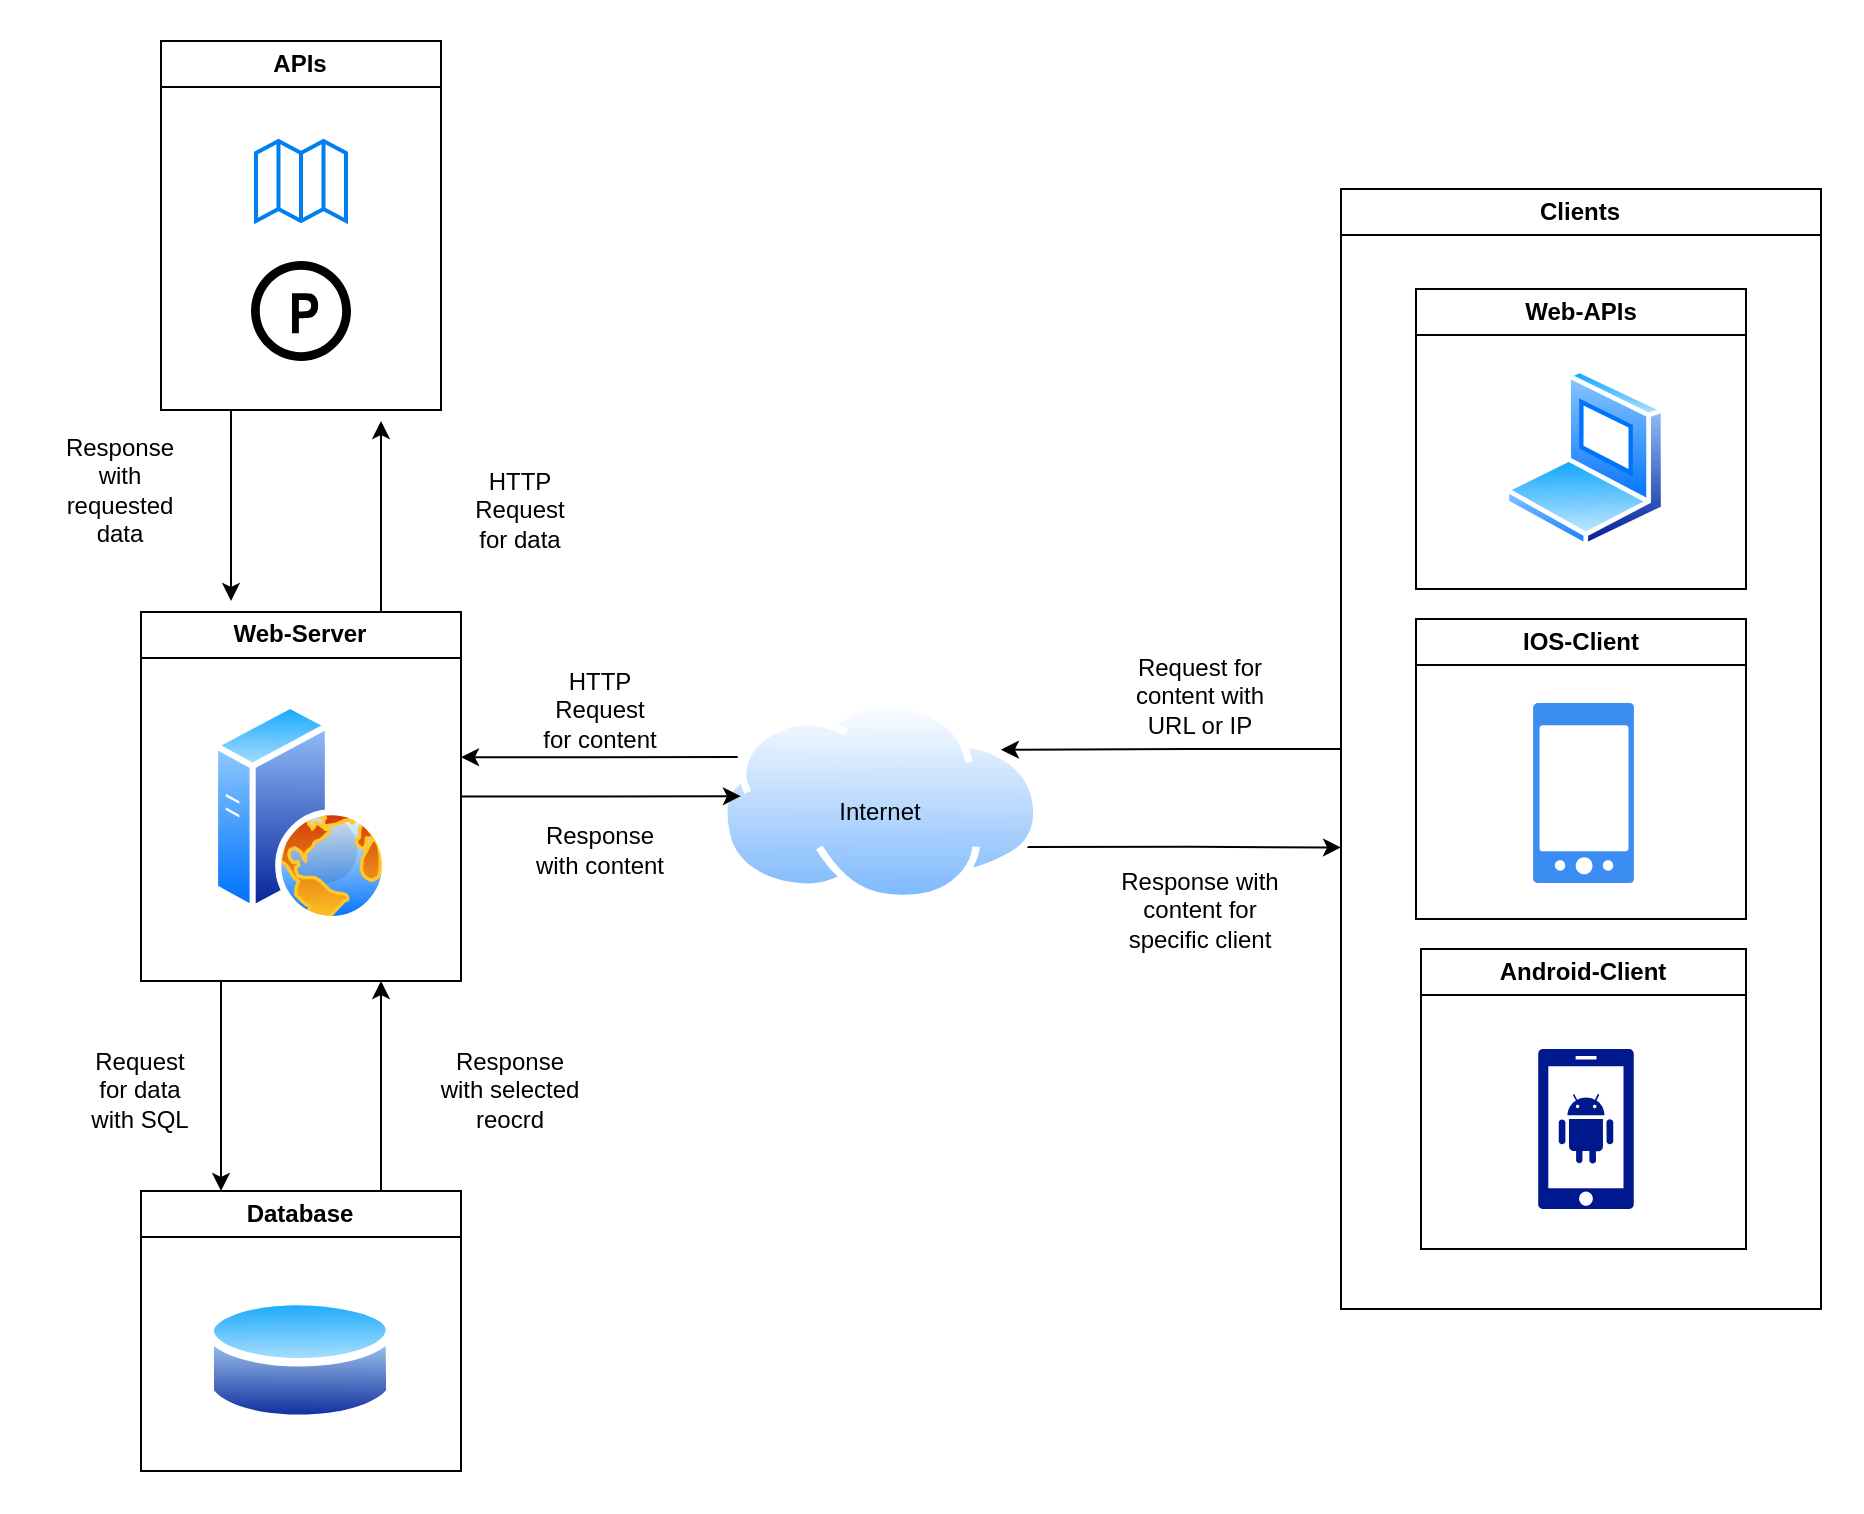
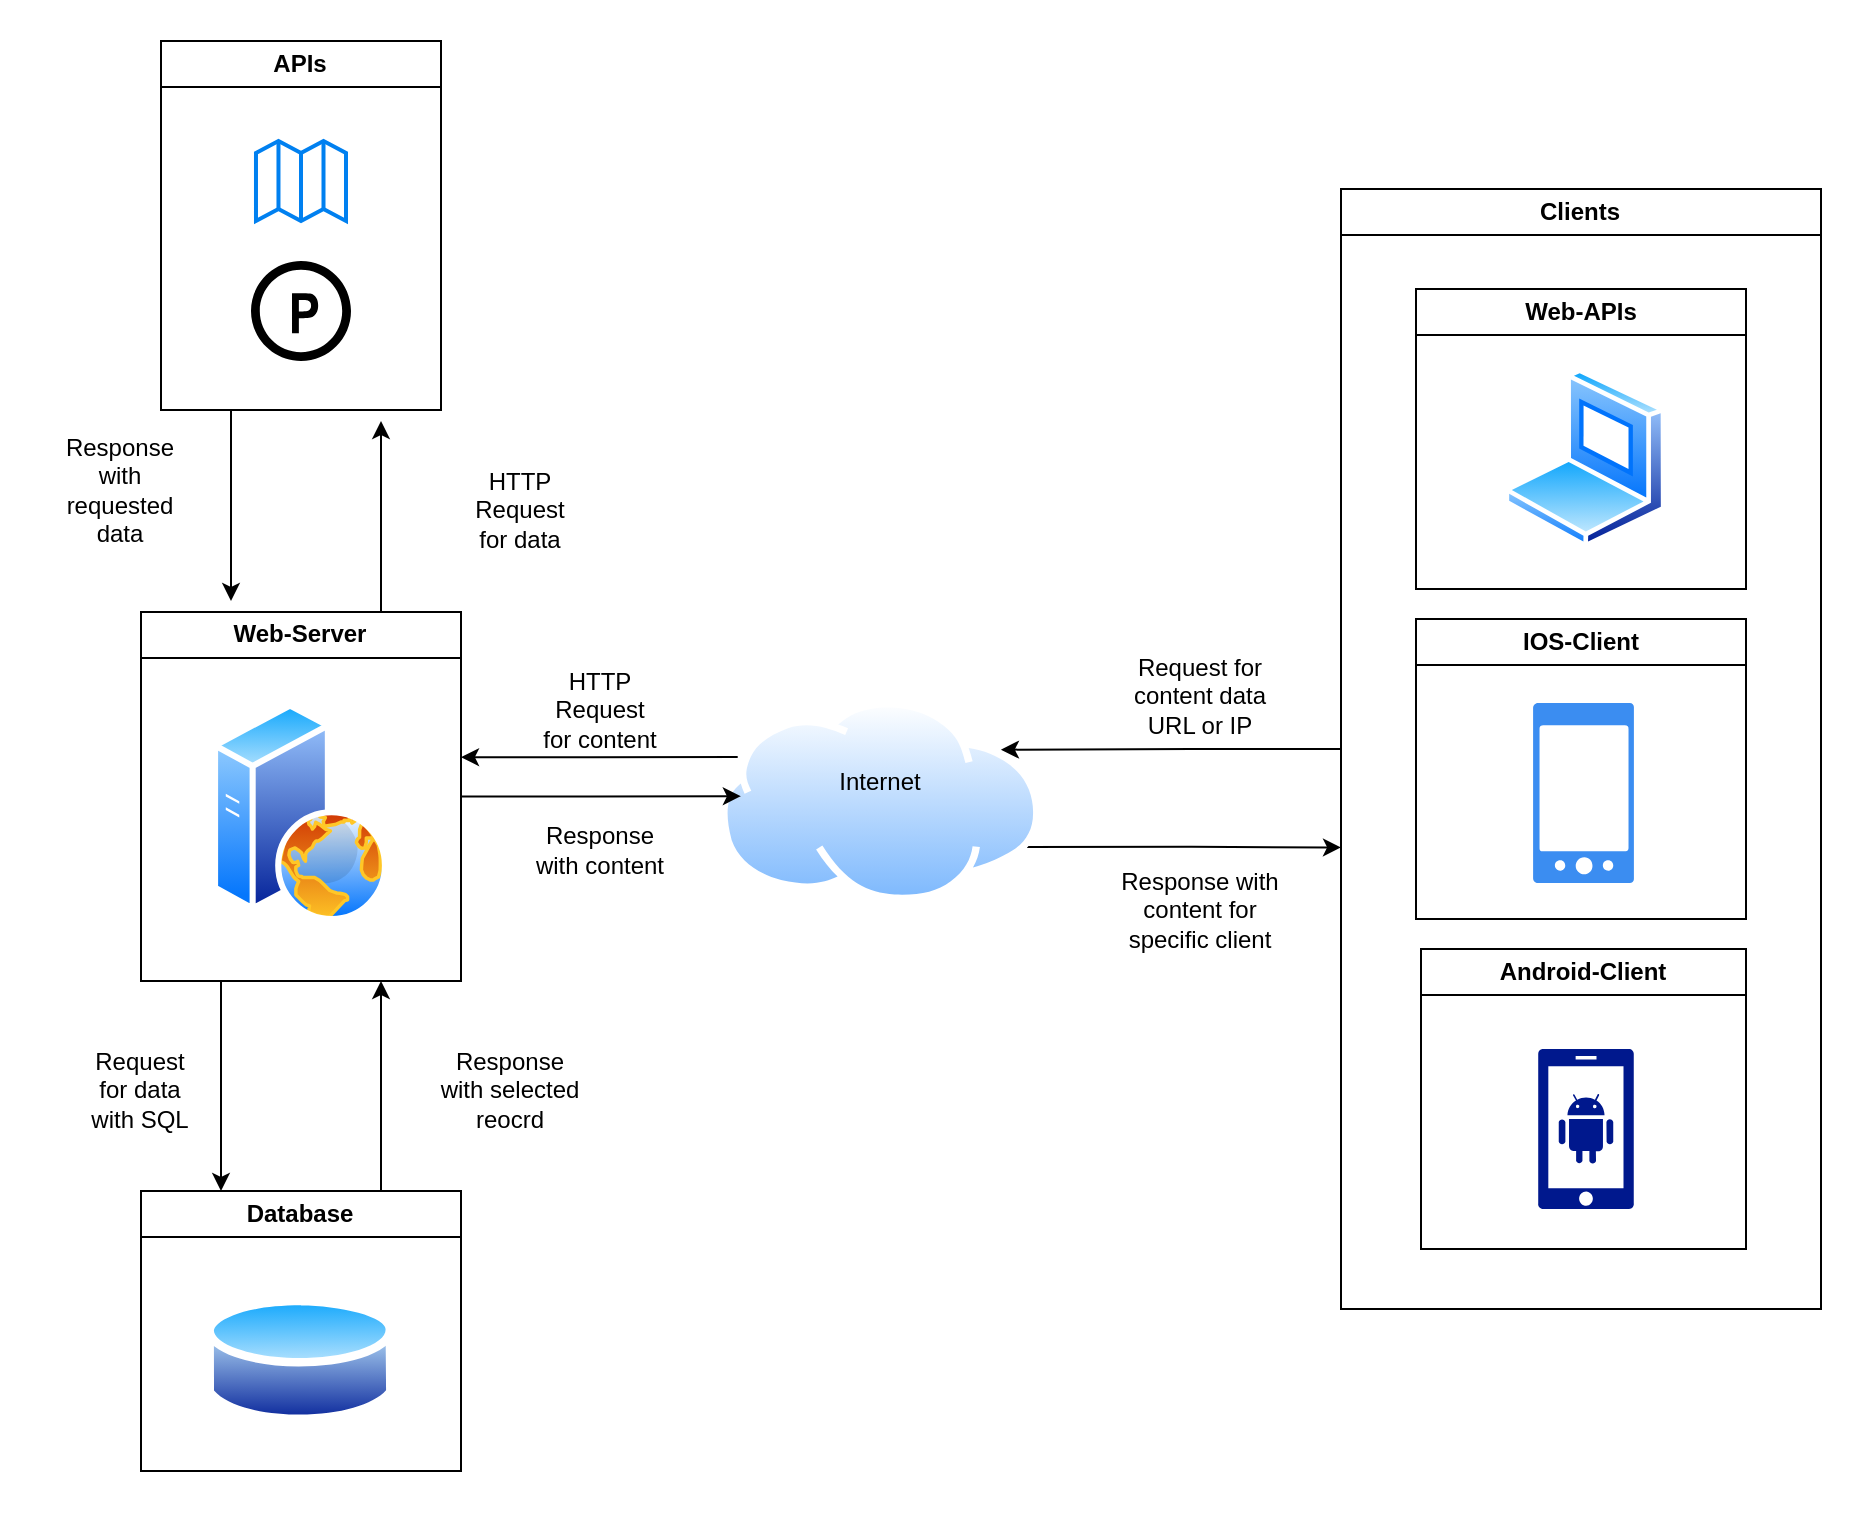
node "Request for content with URL or IP": label "Request for content with URL or IP" -> "Request for content data URL or IP"
node "Internet": moved (881, 813) -> (881, 783)
